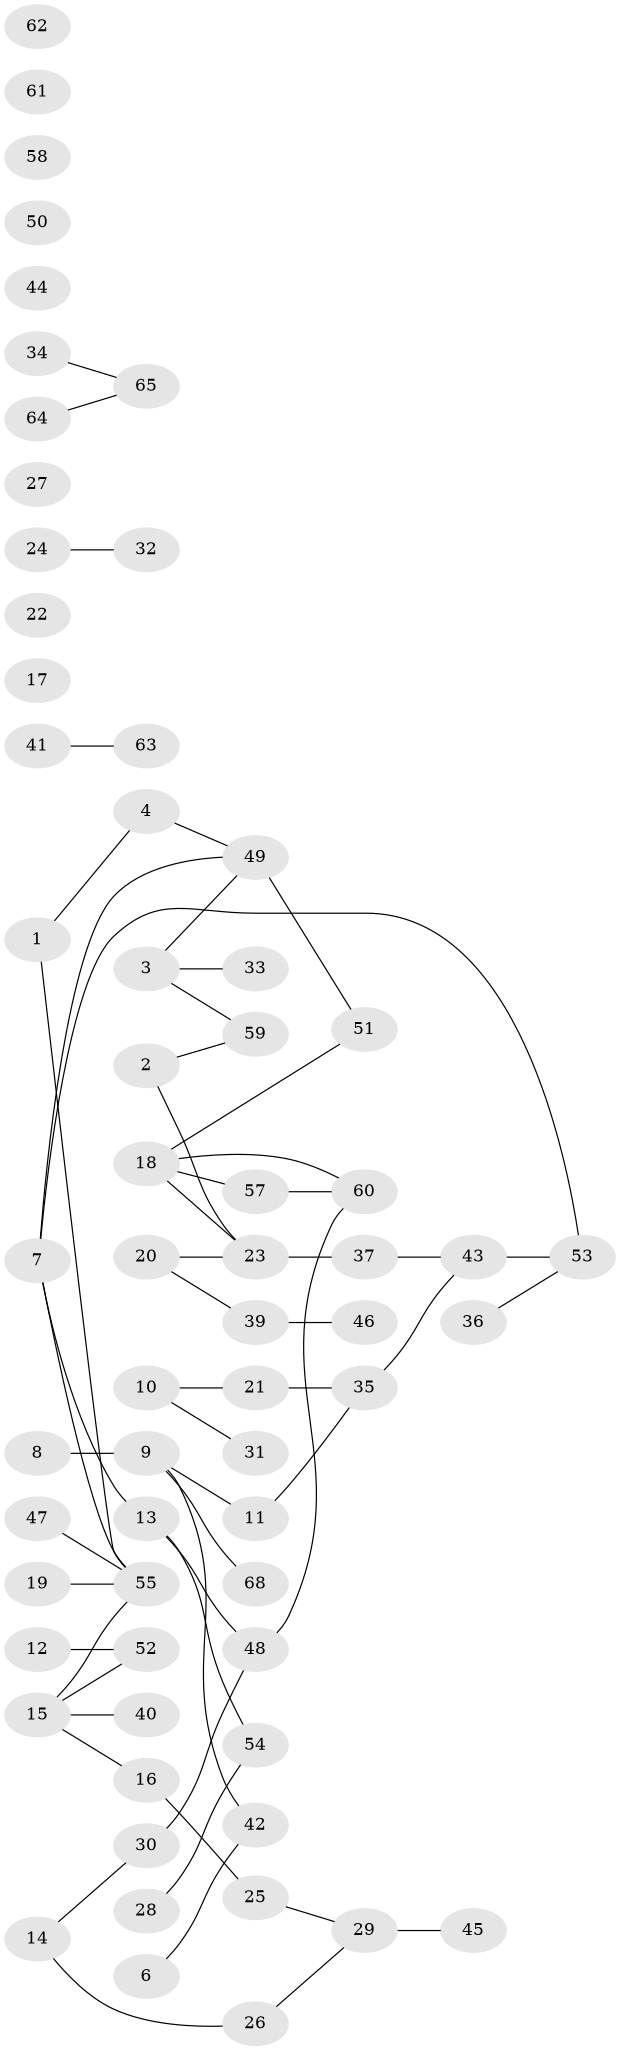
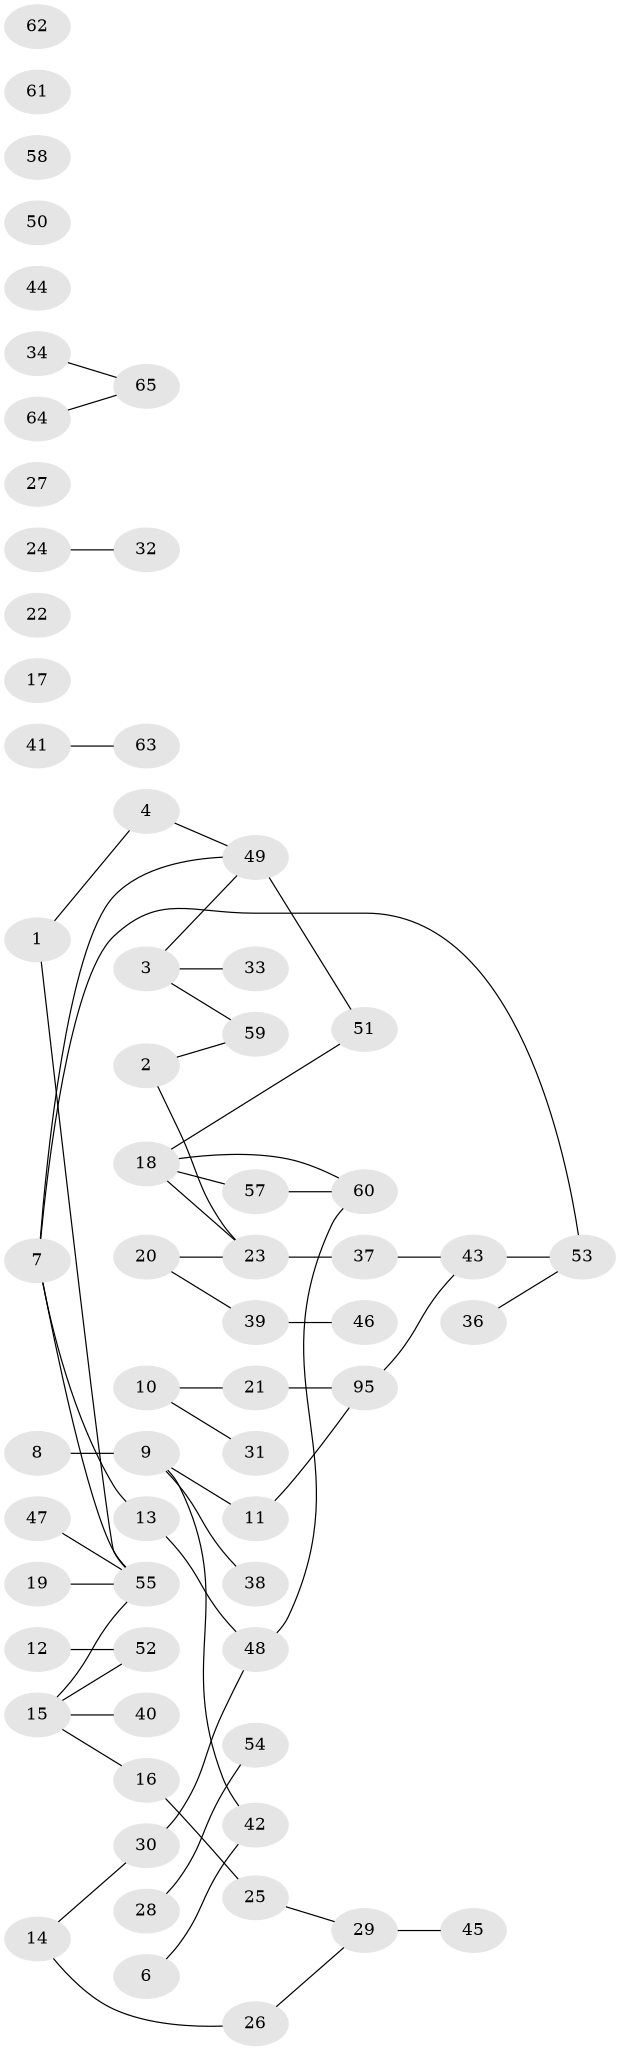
node "35": label "35" -> "95"
node "68": label "68" -> "38"
edge "13" -- "54": removed
